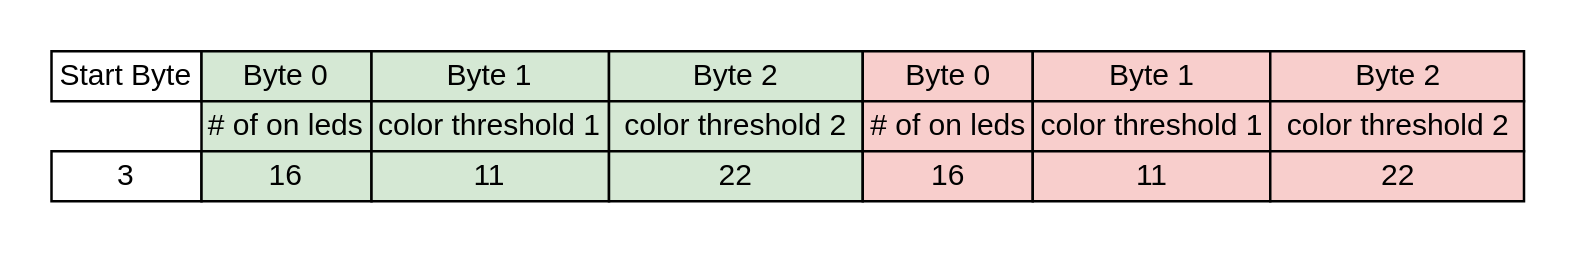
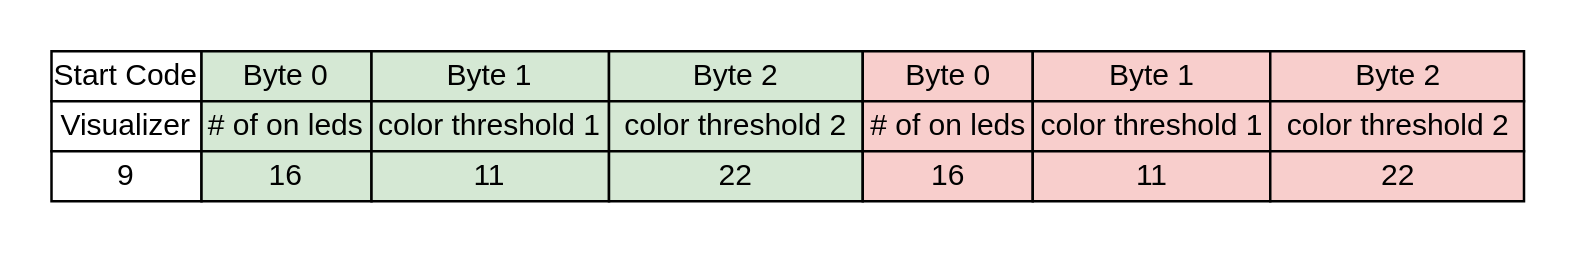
node "Start Byte": label "Start Byte" -> "Start Code"
node "Visualizer": added
node "3": label "3" -> "9"
